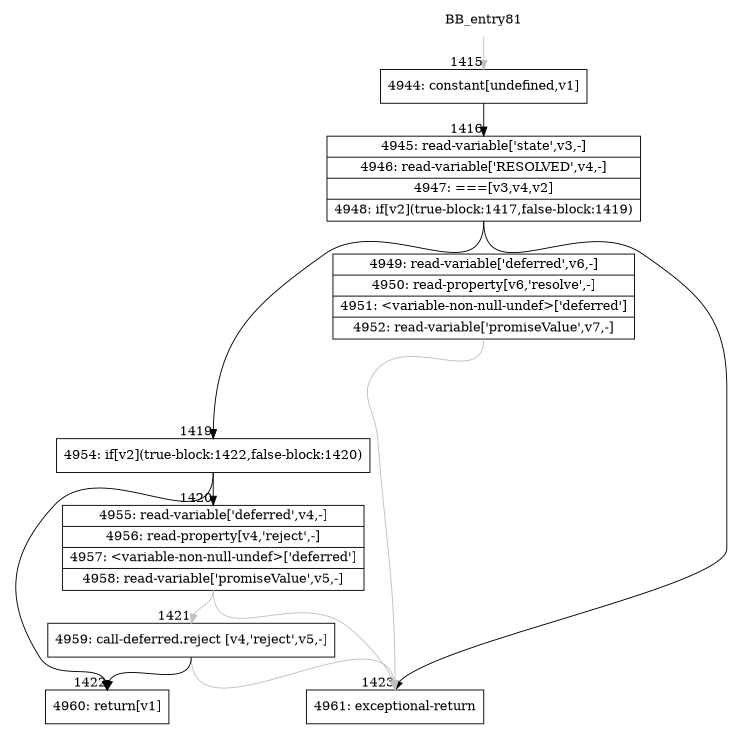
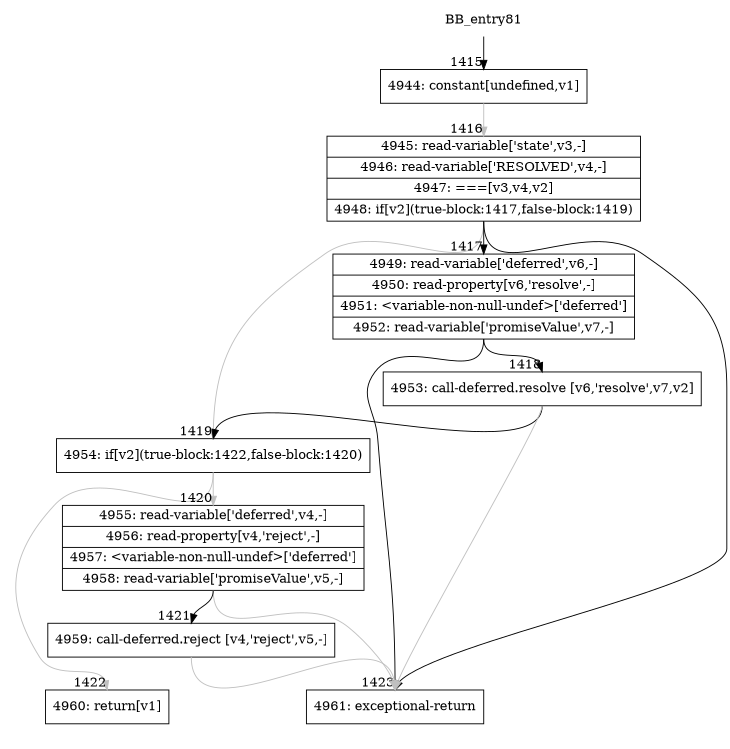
edge "BB_entry81" -> "4944: constant[undefined,v1]": color gray -> black
edge "4944: constant[undefined,v1]" -> "4945: read-variable['state',v3,-]": color black -> gray
edge "4945: read-variable['state',v3,-]" -> "4949: read-variable['deferred',v6,-]": added
edge "4945: read-variable['state',v3,-]" -> "4954: if[v2](true-block:1422,false-block:1420)": color black -> gray
node "4953: call-deferred.resolve [v6,'resolve',v7,v2]": added
edge "4949: read-variable['deferred',v6,-]" -> "4961: exceptional-return": color gray -> black
edge "4954: if[v2](true-block:1422,false-block:1420)" -> "4955: read-variable['deferred',v4,-]": color black -> gray
edge "4954: if[v2](true-block:1422,false-block:1420)" -> "4960: return[v1]": color black -> gray
edge "4955: read-variable['deferred',v4,-]" -> "4959: call-deferred.reject [v4,'reject',v5,-]": color gray -> black
edge "4959: call-deferred.reject [v4,'reject',v5,-]" -> "4960: return[v1]": removed
